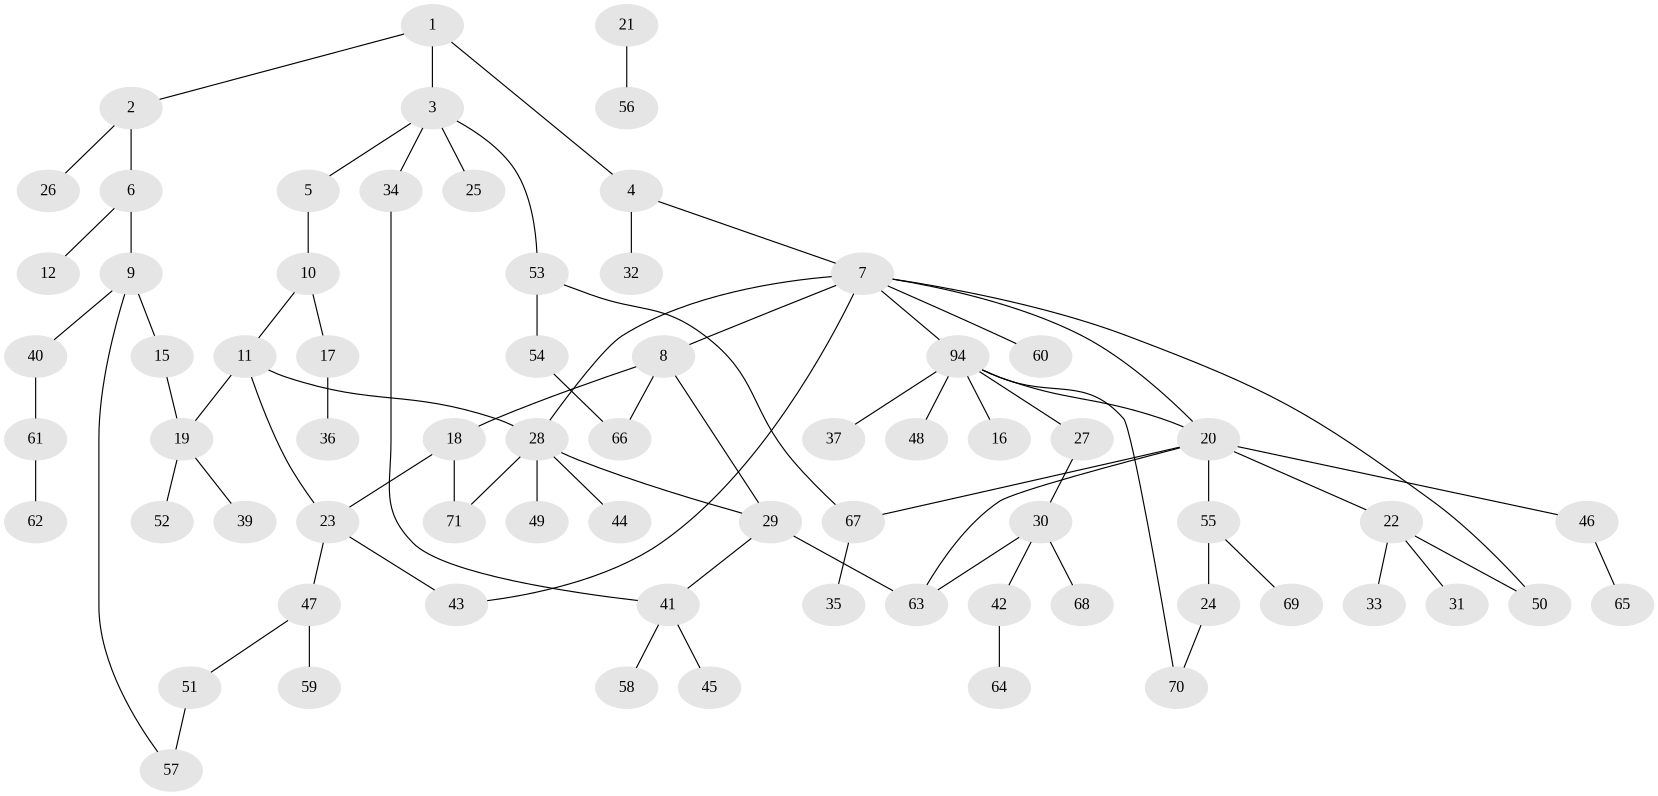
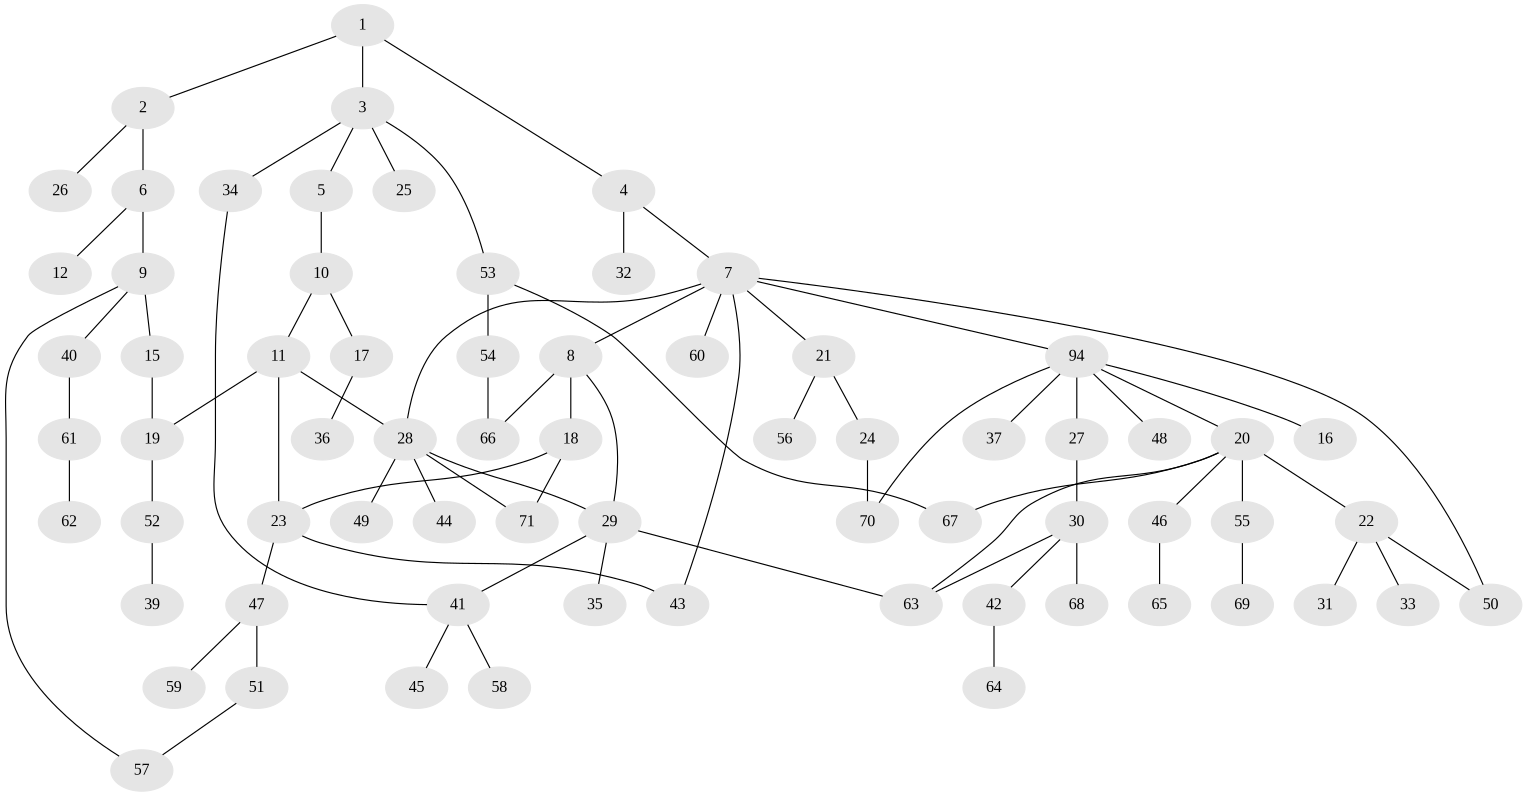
edge "7" -- "20": now "7" -- "21"
edge "19" -- "39": now "52" -- "39"
edge "67" -- "35": now "29" -- "35"
edge "55" -- "24": now "21" -- "24"
